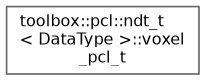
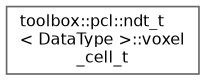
node "toolbox::pcl::ndt_t < DataType >::voxel _pcl_t": label "toolbox::pcl::ndt_t < DataType >::voxel _pcl_t" -> "toolbox::pcl::ndt_t < DataType >::voxel _cell_t"
